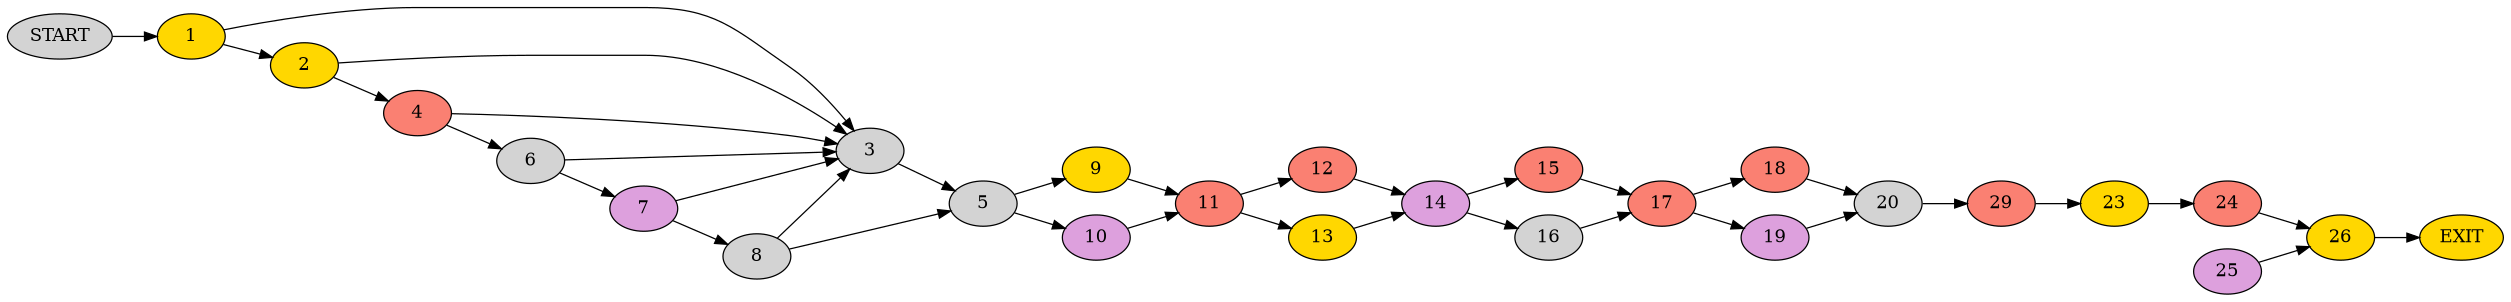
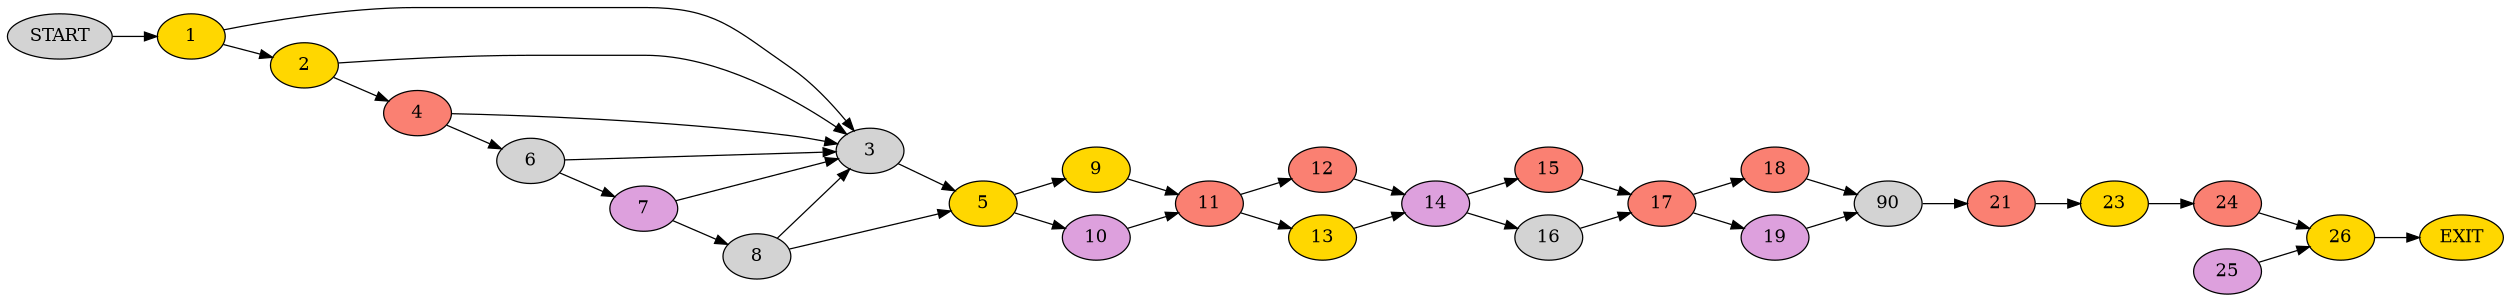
node "5": fillcolor lightgrey -> gold
node "20": label "20" -> "90"
node "29": label "29" -> "21"
